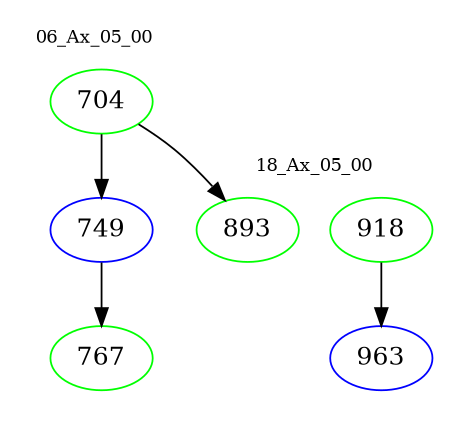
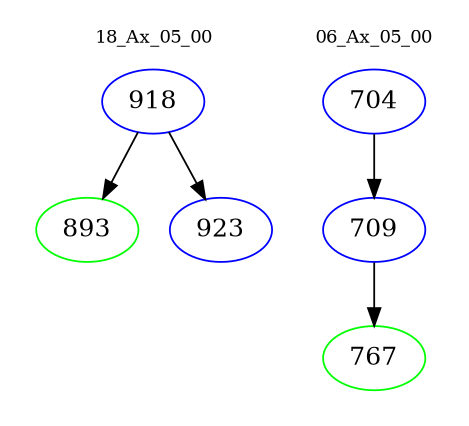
node "704": color green -> blue
edge "704" -> "893": now "918" -> "893"
node "749": label "749" -> "709"
node "918": color green -> blue
node "963": label "963" -> "923"
